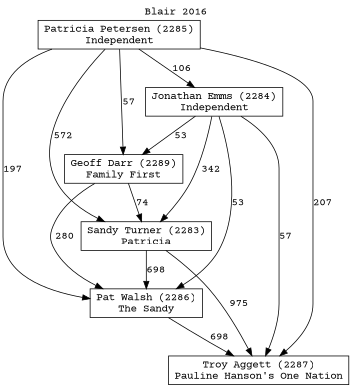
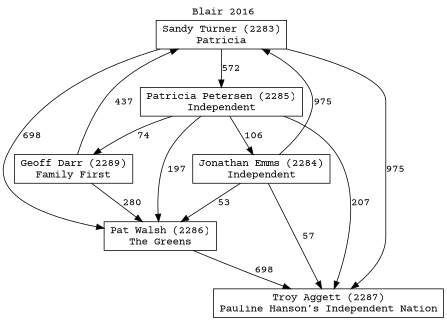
edge "Patricia Petersen (2285) Independent" -> "Geoff Darr (2289) Family First": label "57" -> "74"
edge "Jonathan Emms (2284) Independent" -> "Geoff Darr (2289) Family First": removed, label "53"
edge "Patricia Petersen (2285) Independent" -> "Sandy Turner (2283) Patricia": reversed
edge "Jonathan Emms (2284) Independent" -> "Sandy Turner (2283) Patricia": label "342" -> "975"
edge "Geoff Darr (2289) Family First" -> "Sandy Turner (2283) Patricia": label "74" -> "437"
node "Pat Walsh (2286) The Sandy": label "Pat Walsh (2286) The Sandy" -> "Pat Walsh (2286) The Greens"
node "Troy Aggett (2287) Pauline Hanson's One Nation": label "Troy Aggett (2287) Pauline Hanson's One Nation" -> "Troy Aggett (2287) Pauline Hanson's Independent Nation"
